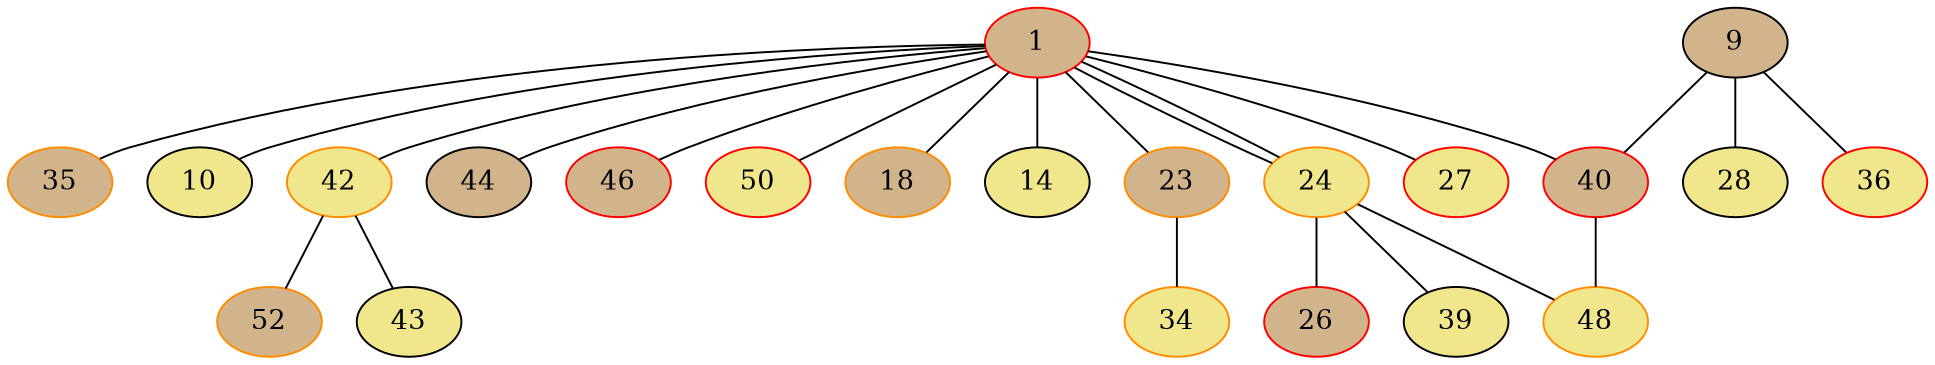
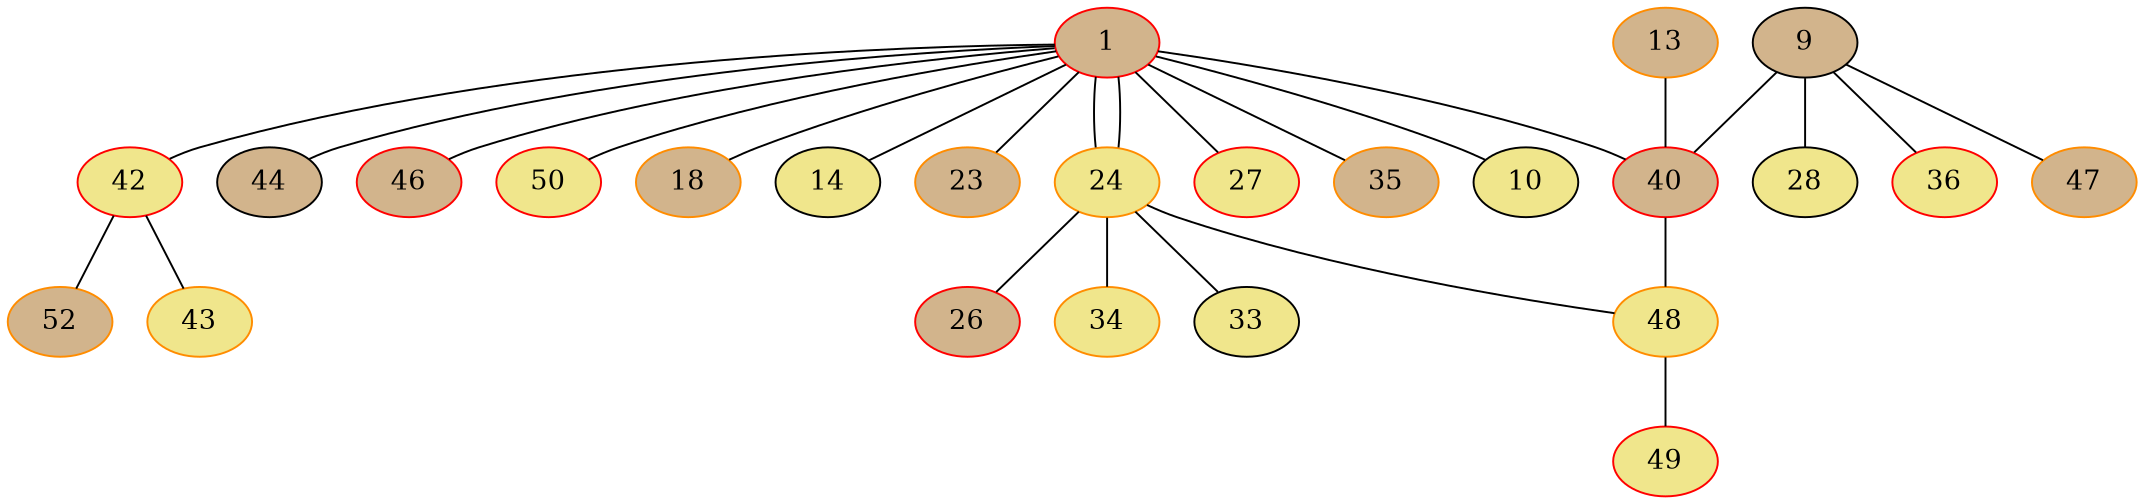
node "13": added
node "42": color darkorange -> red
node "47": added
edge "23" -- "34": now "24" -- "34"
node "43": color black -> darkorange
node "39": label "39" -> "33"
node "49": added
